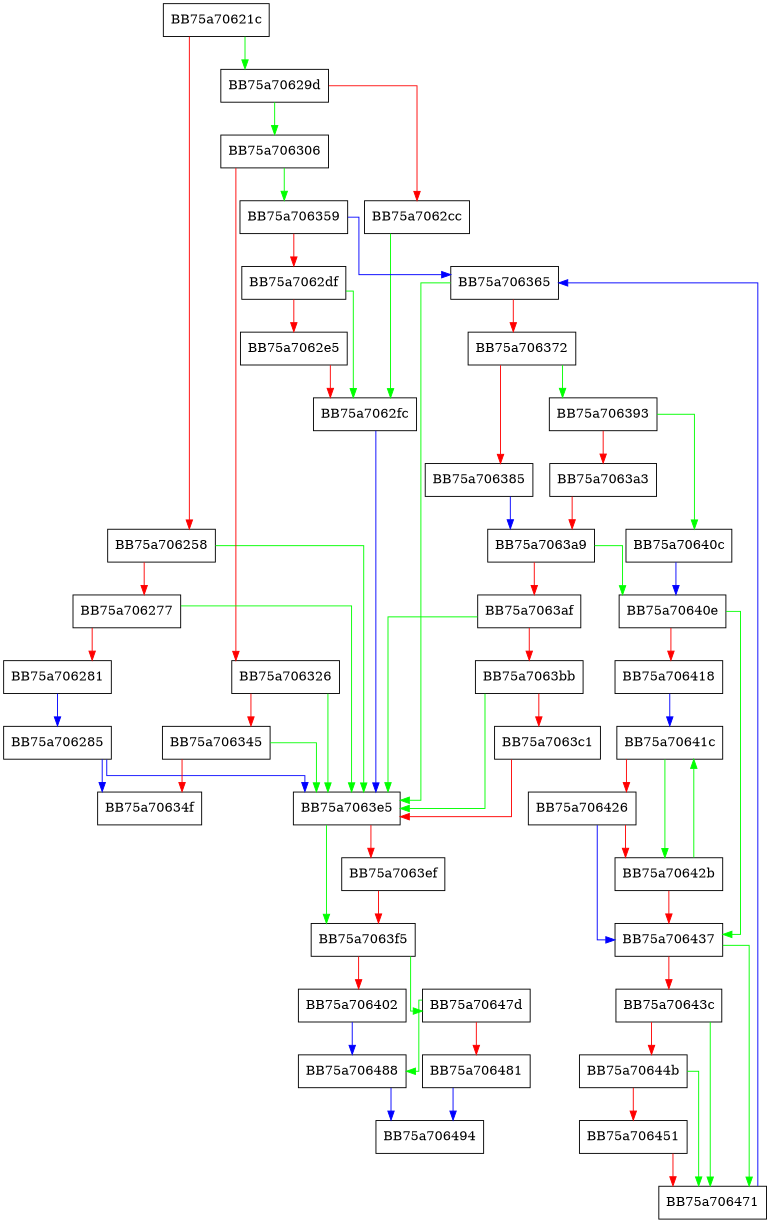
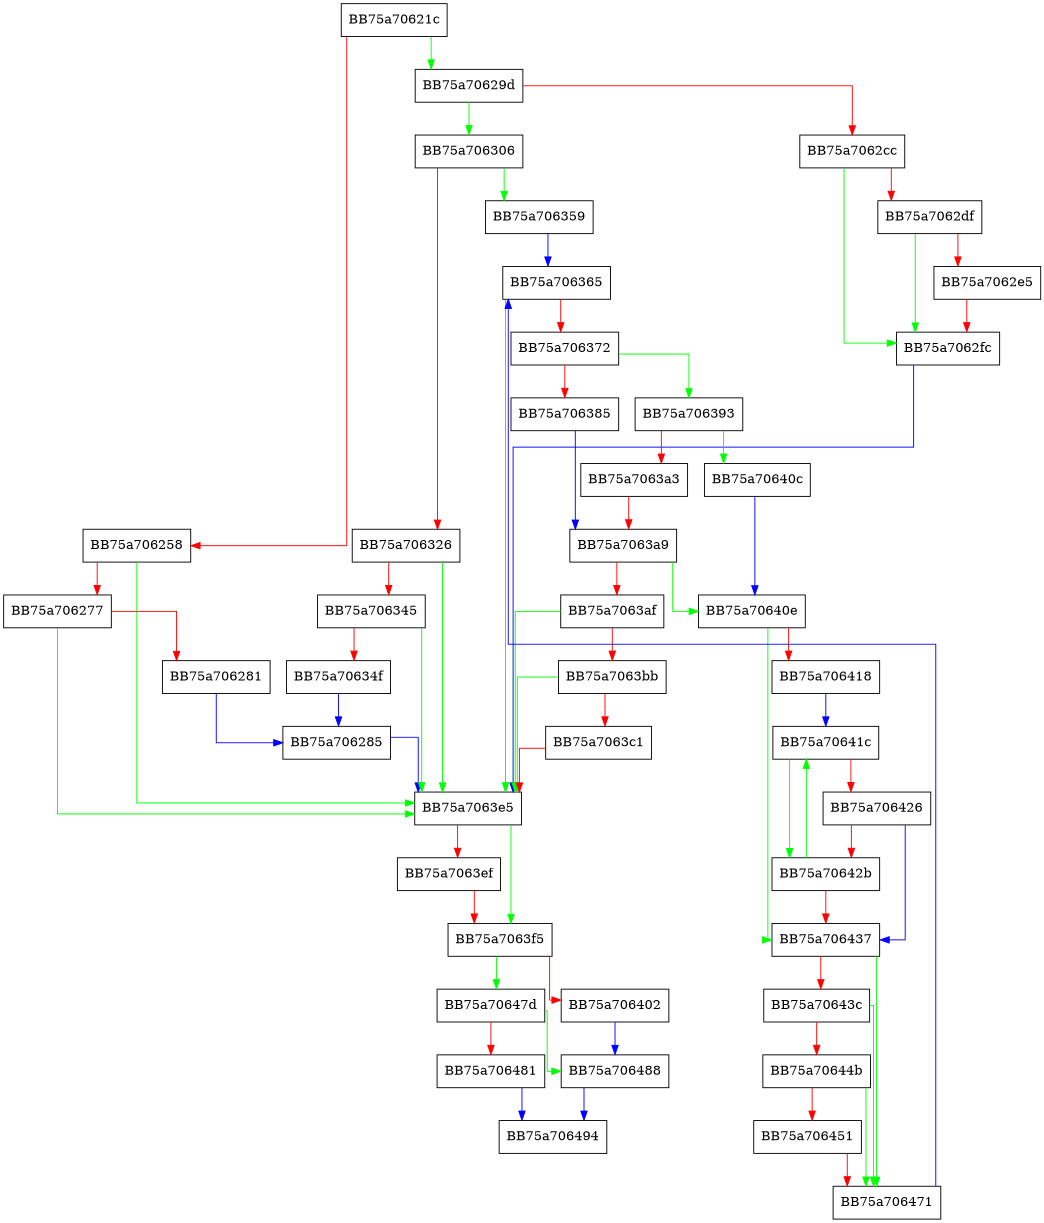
edge "BB75a706359" -> "BB75a7062df": now "BB75a7062cc" -> "BB75a7062df"
edge "BB75a706285" -> "BB75a70634f": reversed
